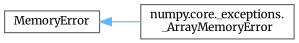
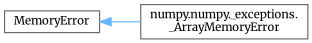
node "numpy.core._exceptions. _ArrayMemoryError": label "numpy.core._exceptions. _ArrayMemoryError" -> "numpy.numpy._exceptions. _ArrayMemoryError"
